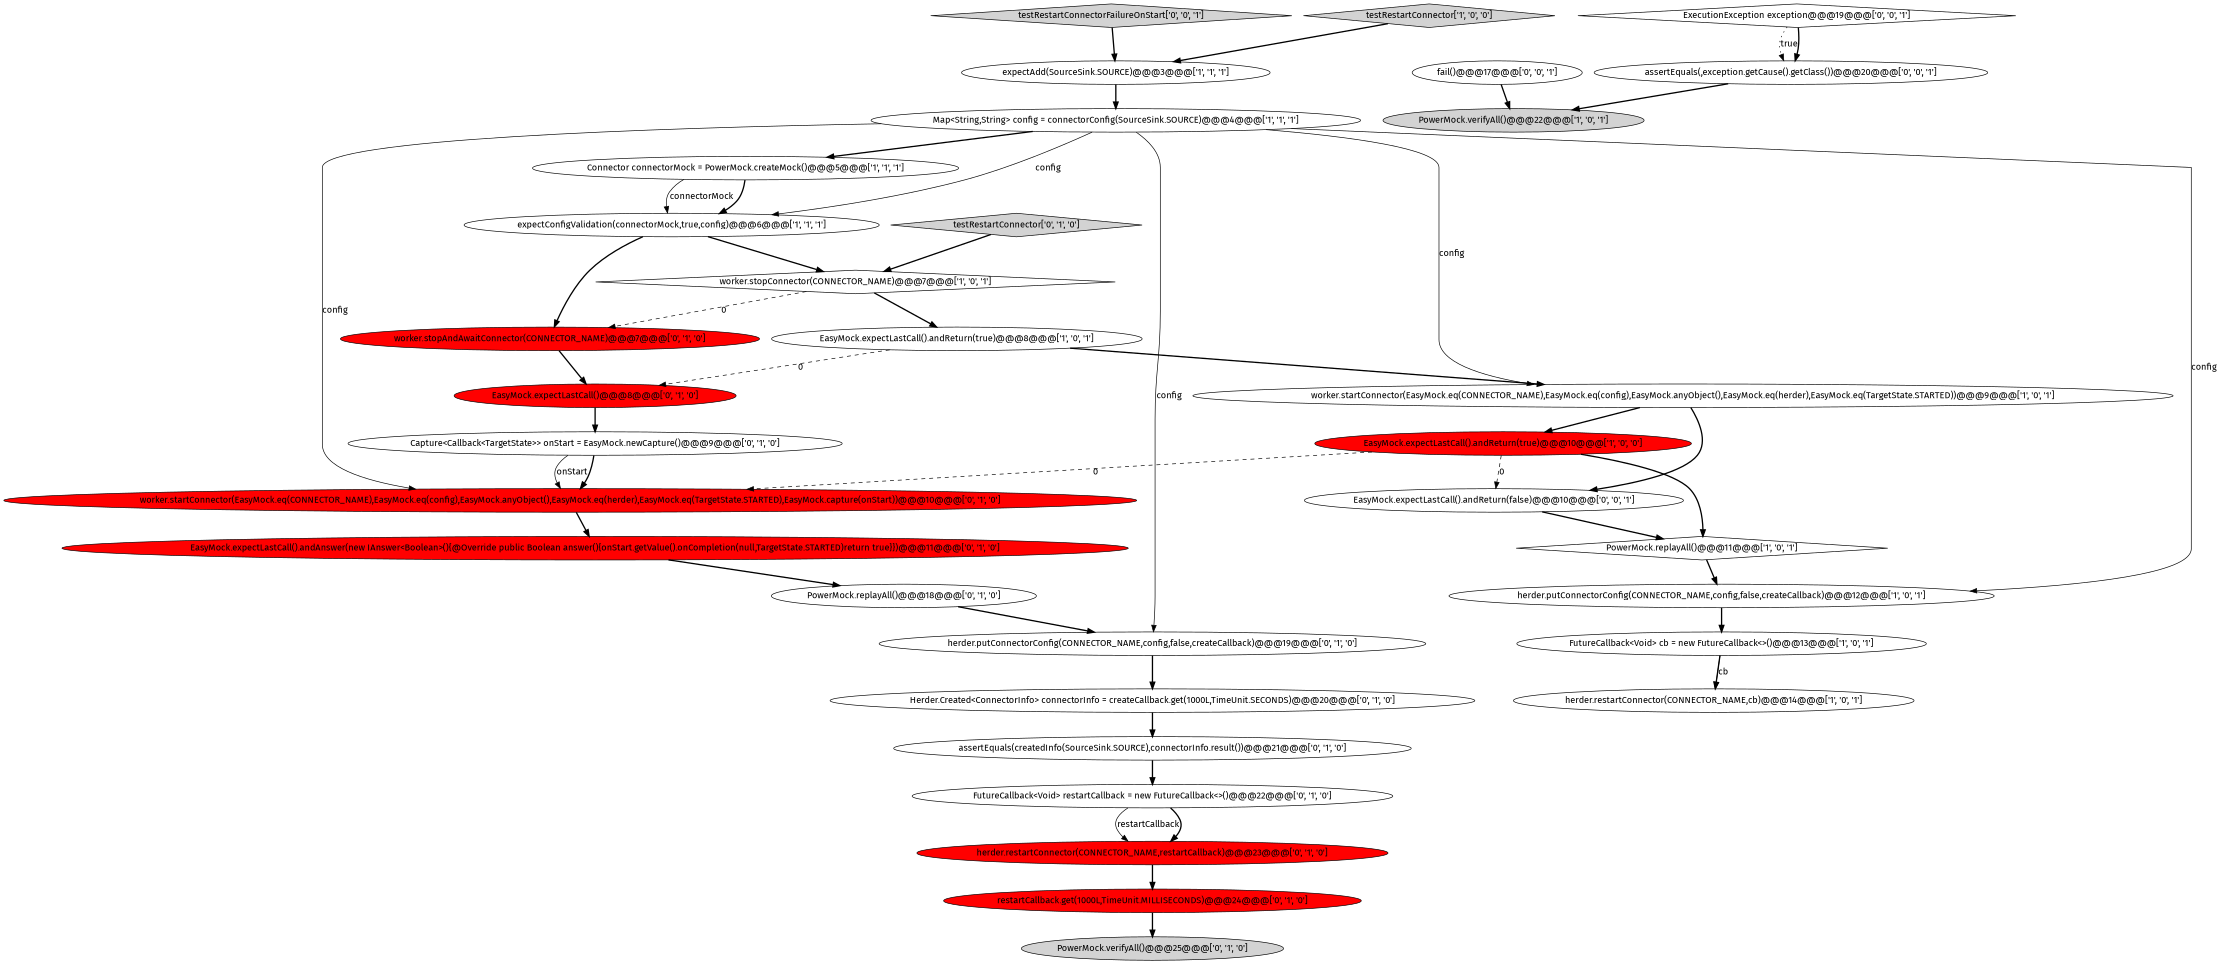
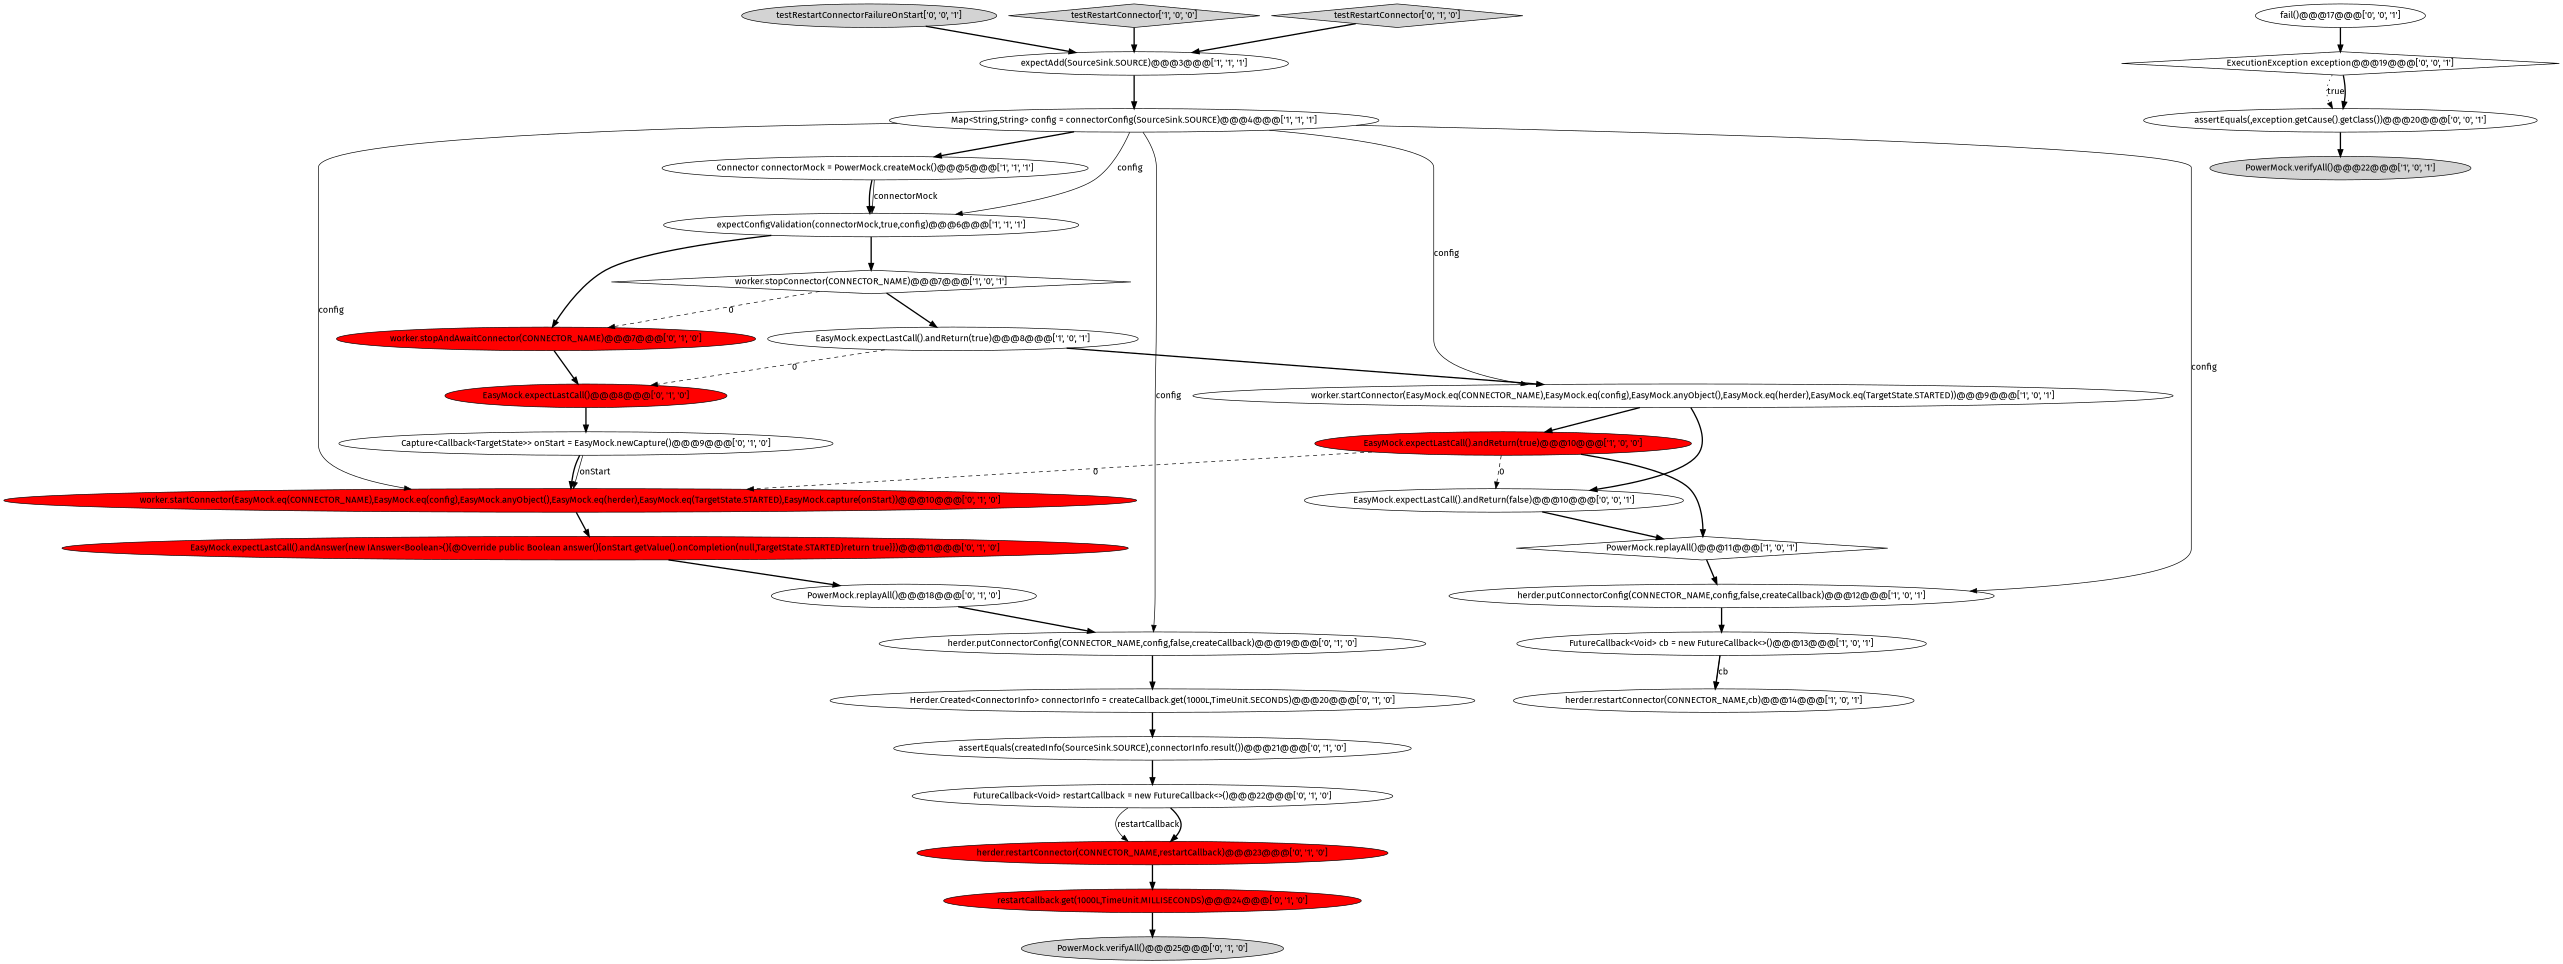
node "testRestartConnectorFailureOnStart['0', '0', '1']": shape diamond -> ellipse
edge "fail()@@@17@@@['0', '0', '1']" -> "PowerMock.verifyAll()@@@22@@@['1', '0', '1']": now "fail()@@@17@@@['0', '0', '1']" -> "ExecutionException exception@@@19@@@['0', '0', '1']"
edge "testRestartConnector['0', '1', '0']" -> "worker.stopConnector(CONNECTOR_NAME)@@@7@@@['1', '0', '1']": now "testRestartConnector['0', '1', '0']" -> "expectAdd(SourceSink.SOURCE)@@@3@@@['1', '1', '1']"
